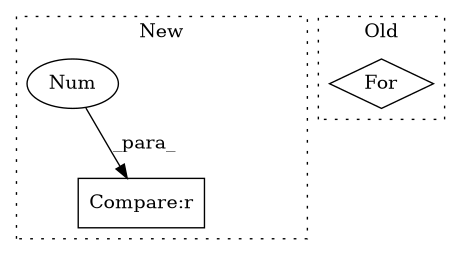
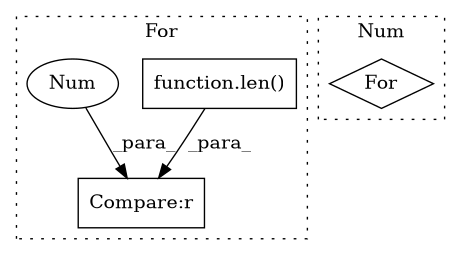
cluster "New": label "New" -> "For"
cluster "Old": label "Old" -> "Num"
node "function.len()": added
